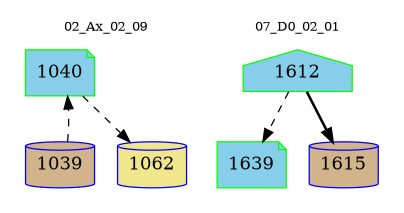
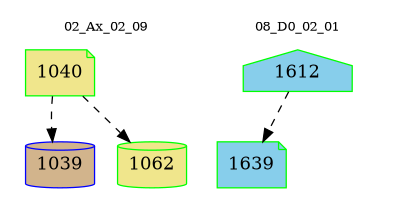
cluster "07_D0_02_01": label "07_D0_02_01" -> "08_D0_02_01"
node "1040": fillcolor skyblue -> khaki
edge "1039" -> "1040": reversed
node "1062": color blue -> green
node "1615": removed
